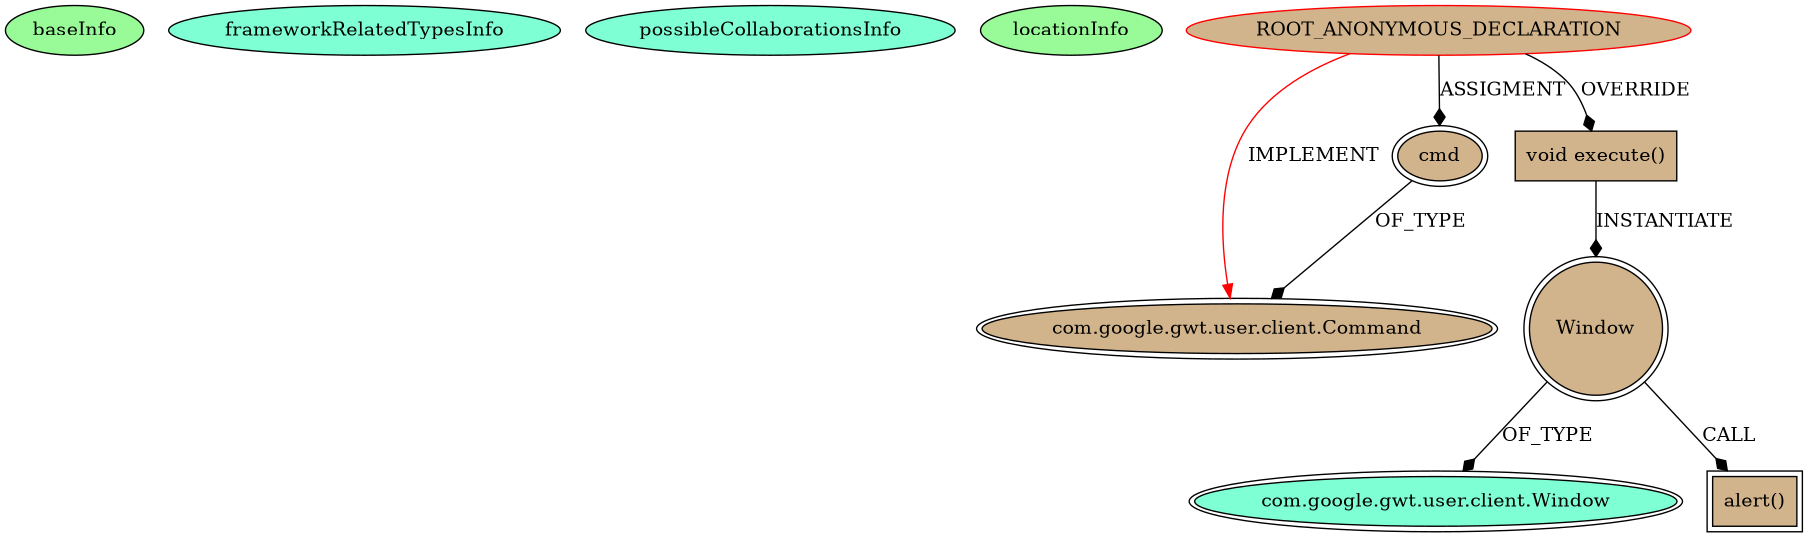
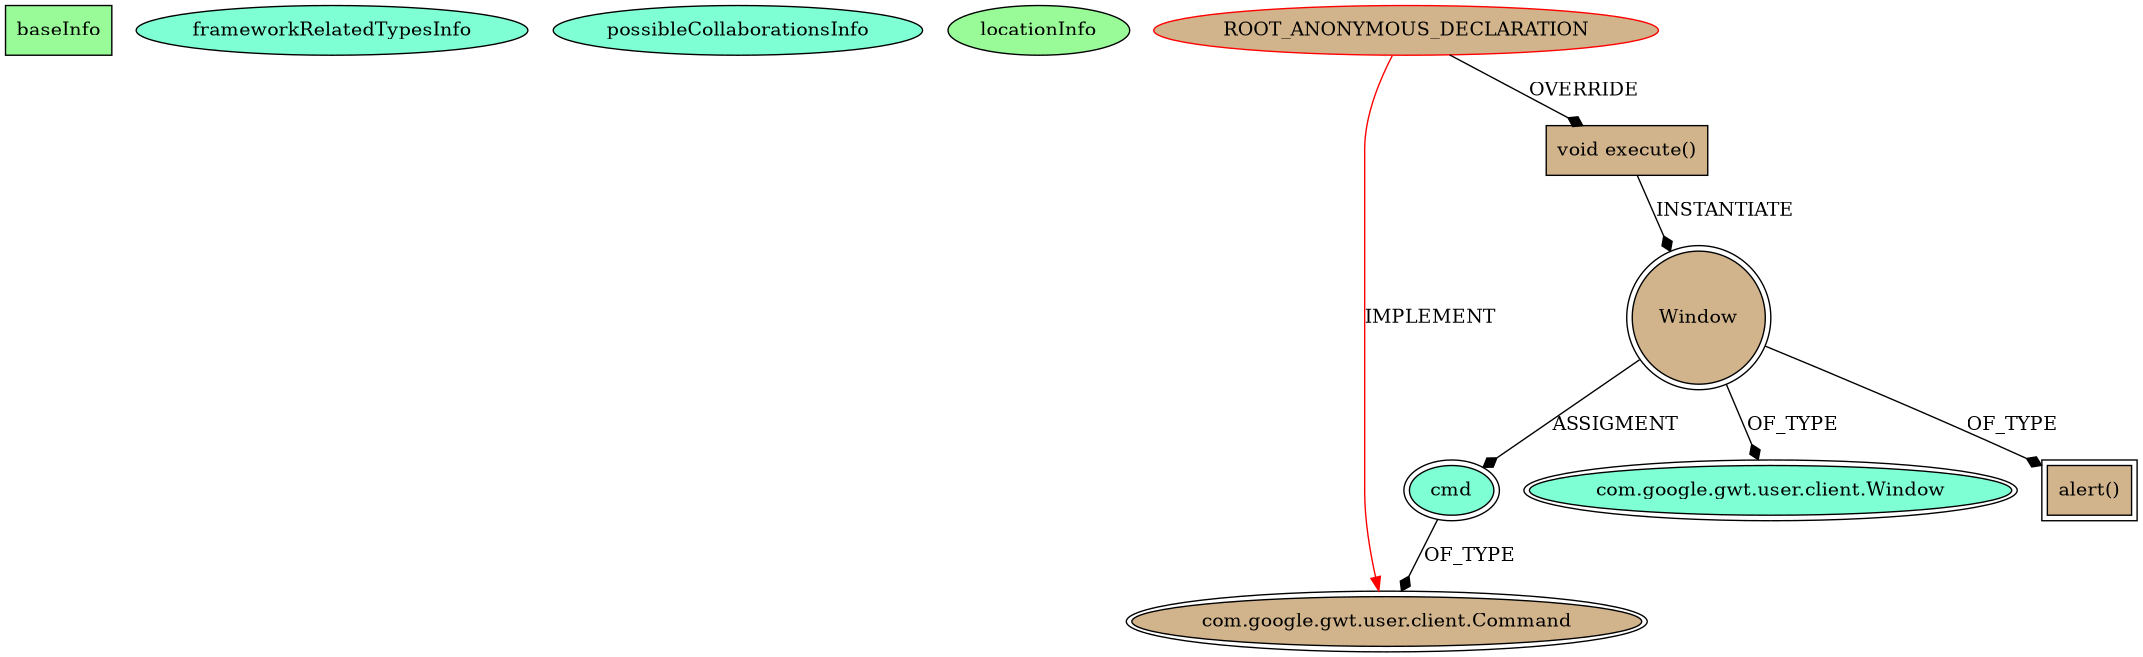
node "baseInfo": shape ellipse -> box
edge "ROOT_ANONYMOUS_DECLARATION" -> "cmd": now "Window" -> "cmd"
node "cmd": fillcolor tan -> aquamarine
edge "Window" -> "alert()": label "CALL" -> "OF_TYPE"
